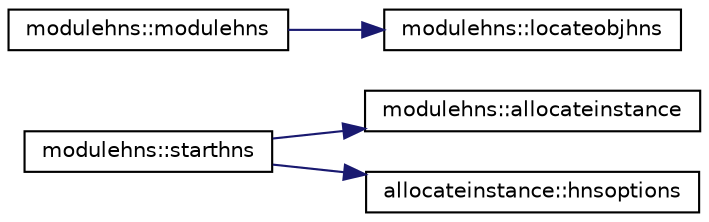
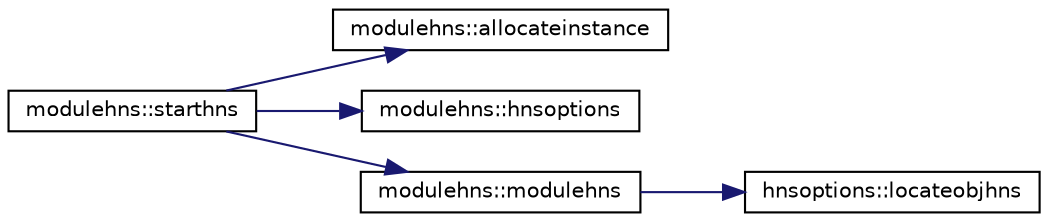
node "modulehns::locateobjhns": label "modulehns::locateobjhns" -> "hnsoptions::locateobjhns"
edge "modulehns::starthns" -> "modulehns::modulehns": added
node "allocateinstance::hnsoptions": label "allocateinstance::hnsoptions" -> "modulehns::hnsoptions"
